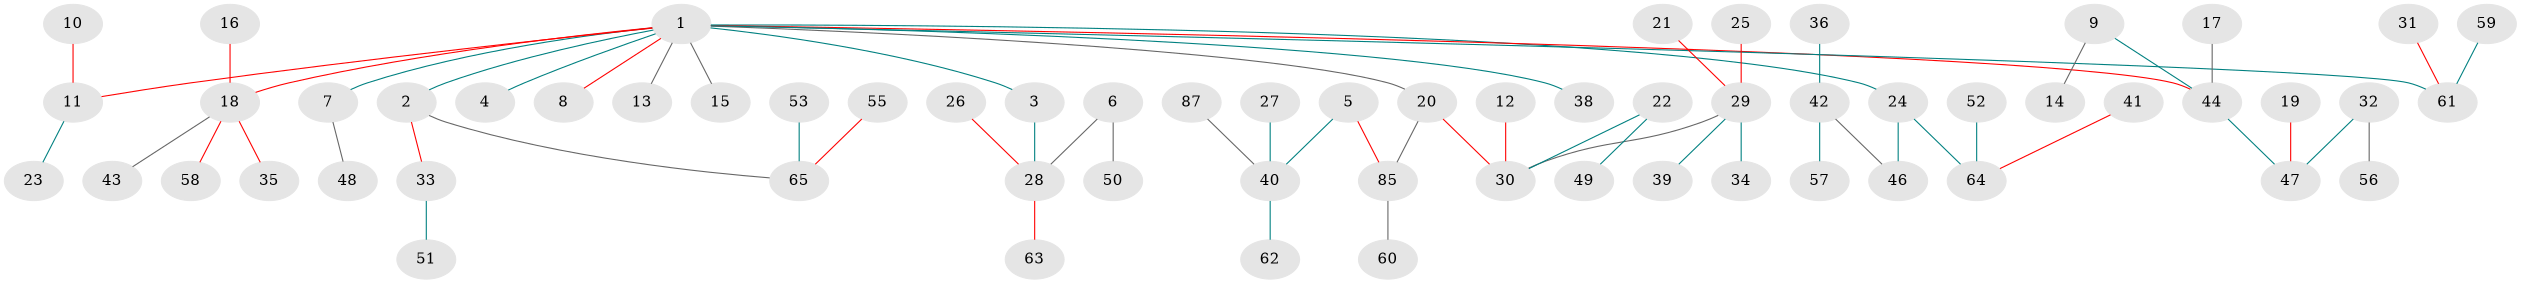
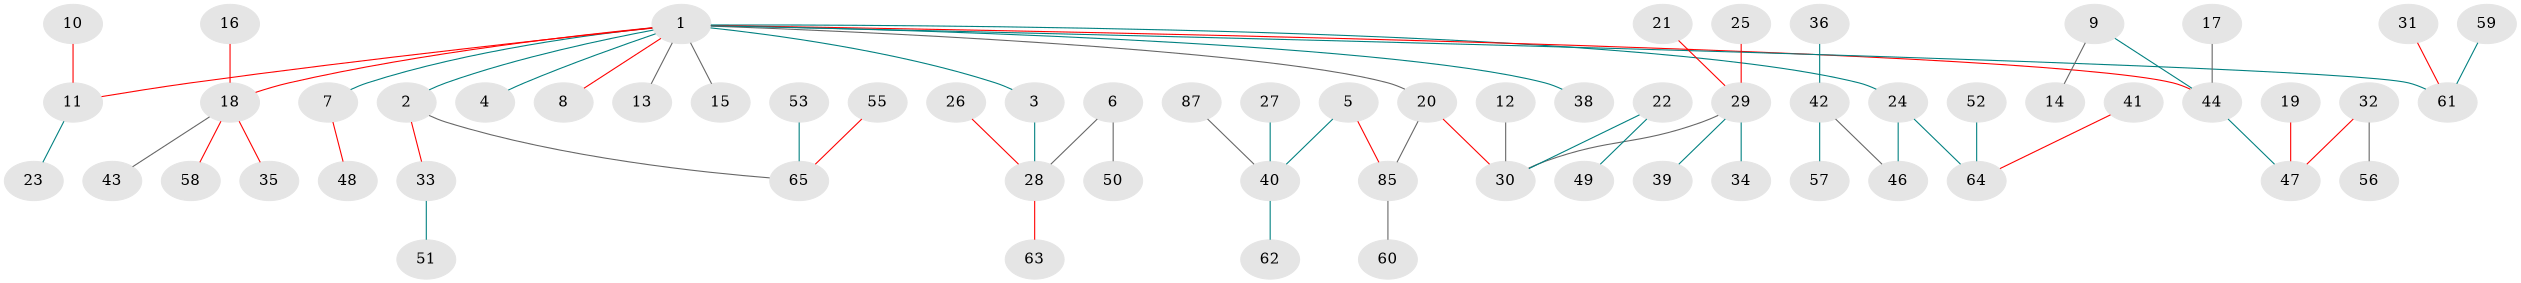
edge "7" -- "48": color gray40 -> red
edge "12" -- "30": color red -> gray40
edge "32" -- "47": color teal -> red
